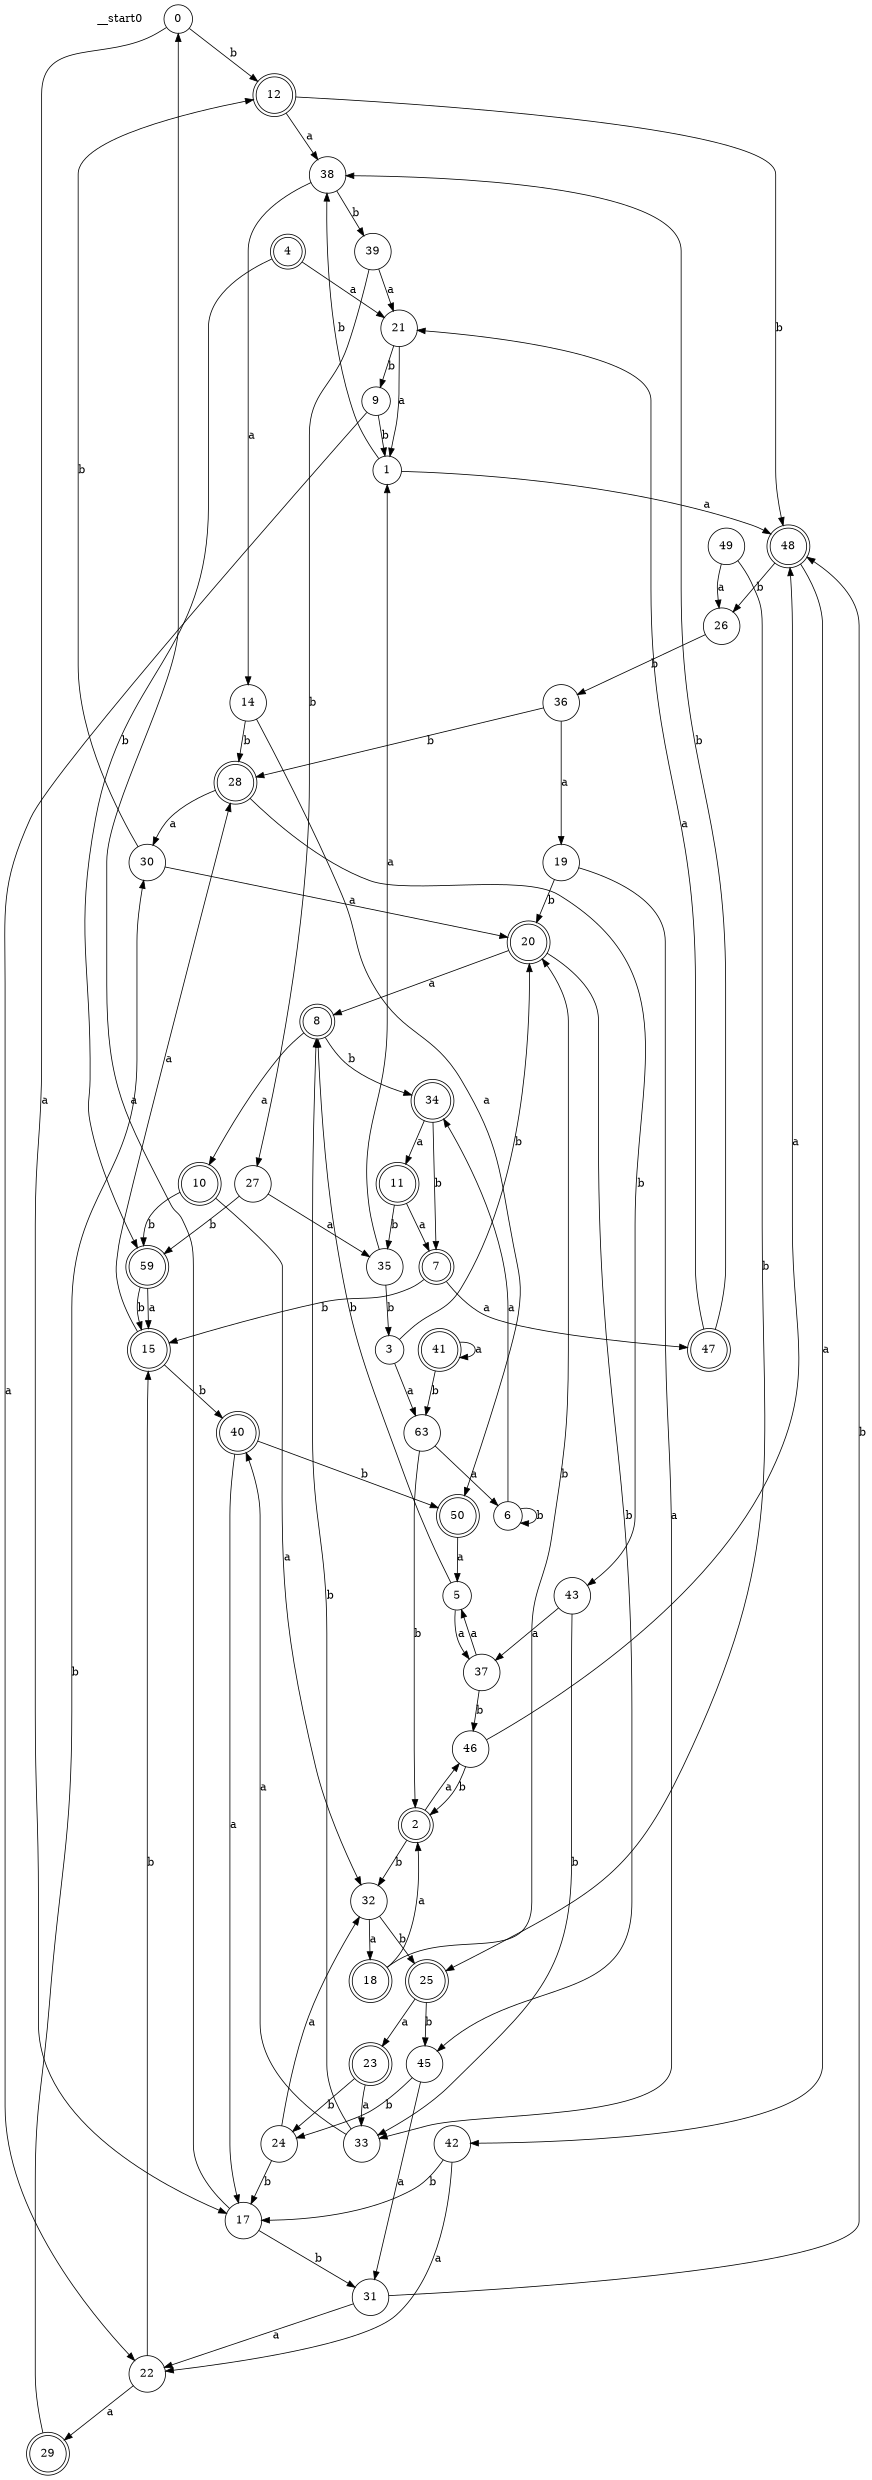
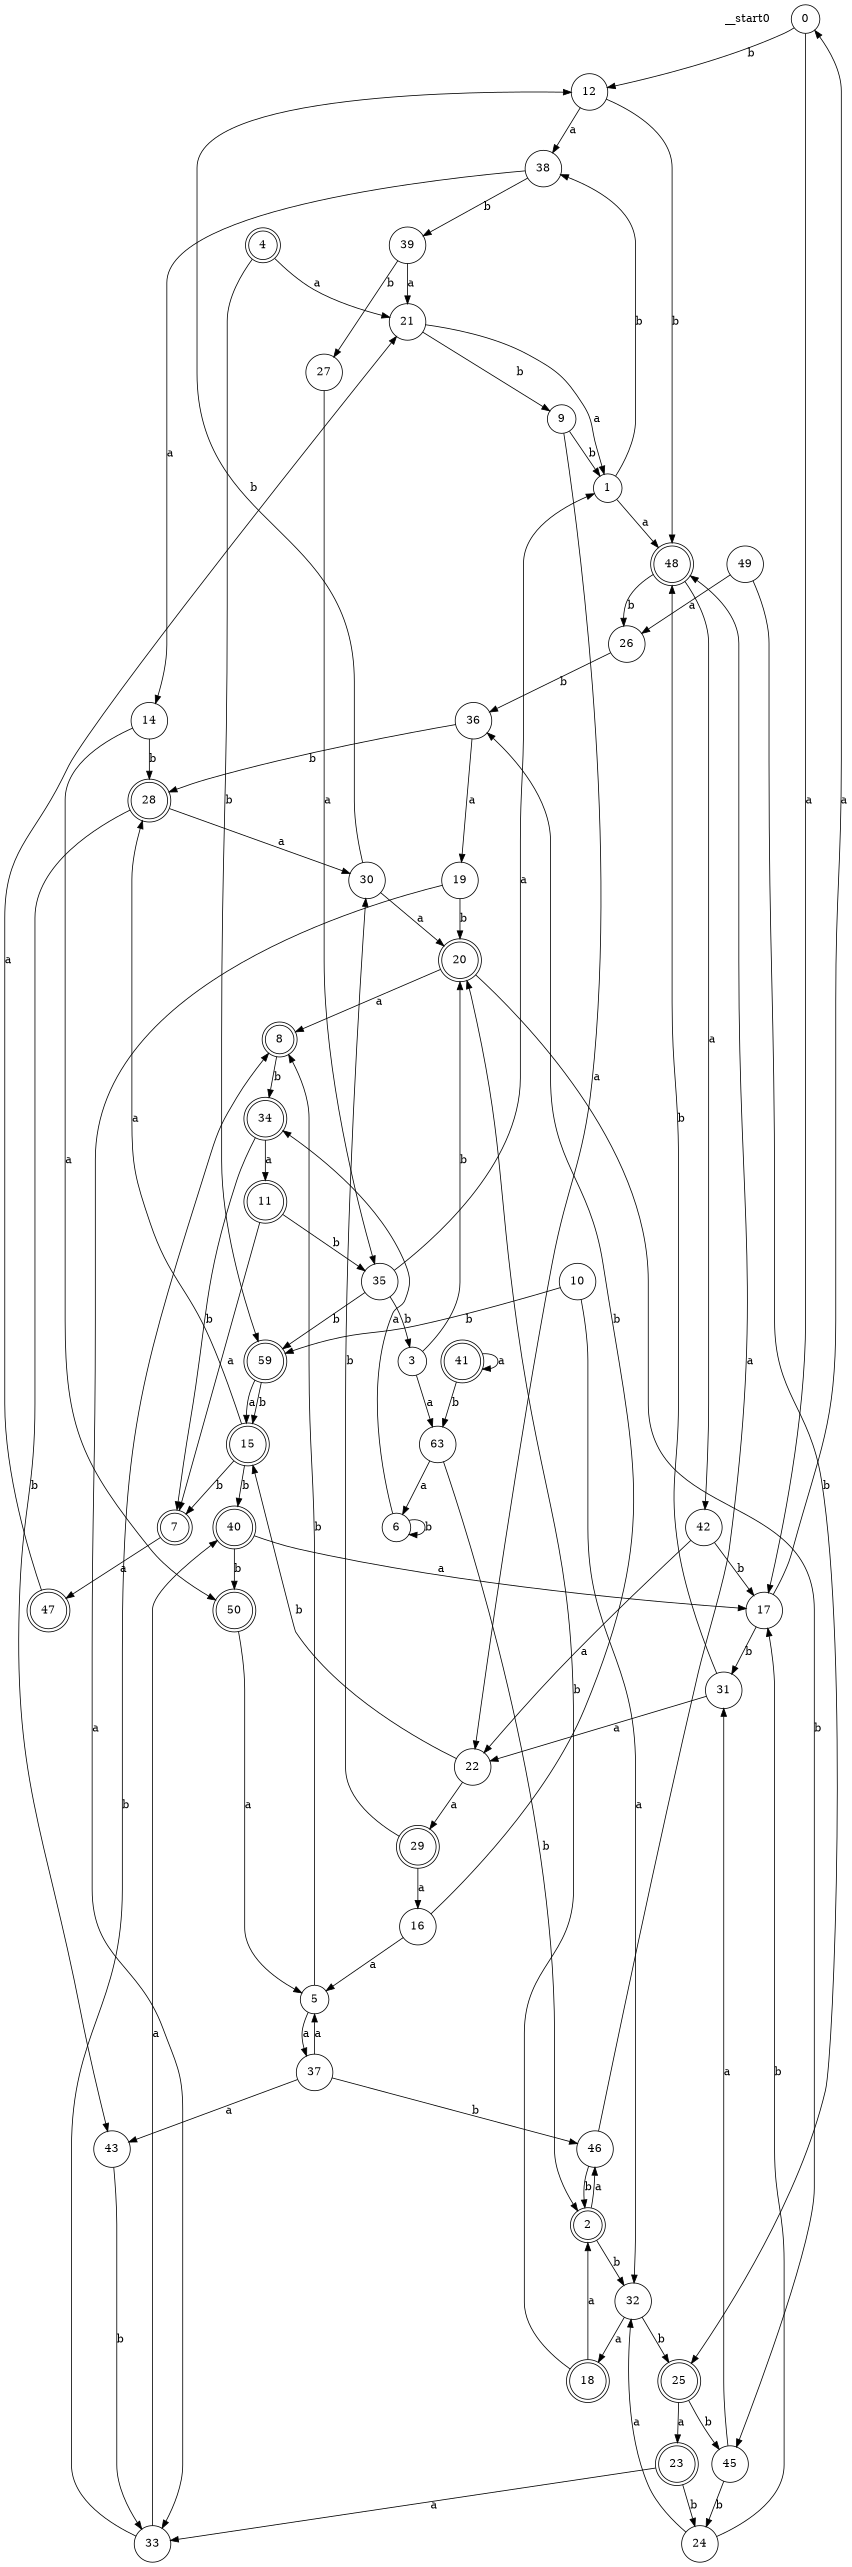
node "12": shape doublecircle -> circle
edge "47" -> "38": removed, label "b"
edge "8" -> "10": removed, label "a"
node "10": shape doublecircle -> circle
edge "27" -> "59": now "35" -> "59"
edge "7" -> "15": reversed
edge "43" -> "37": reversed
node "16": added
